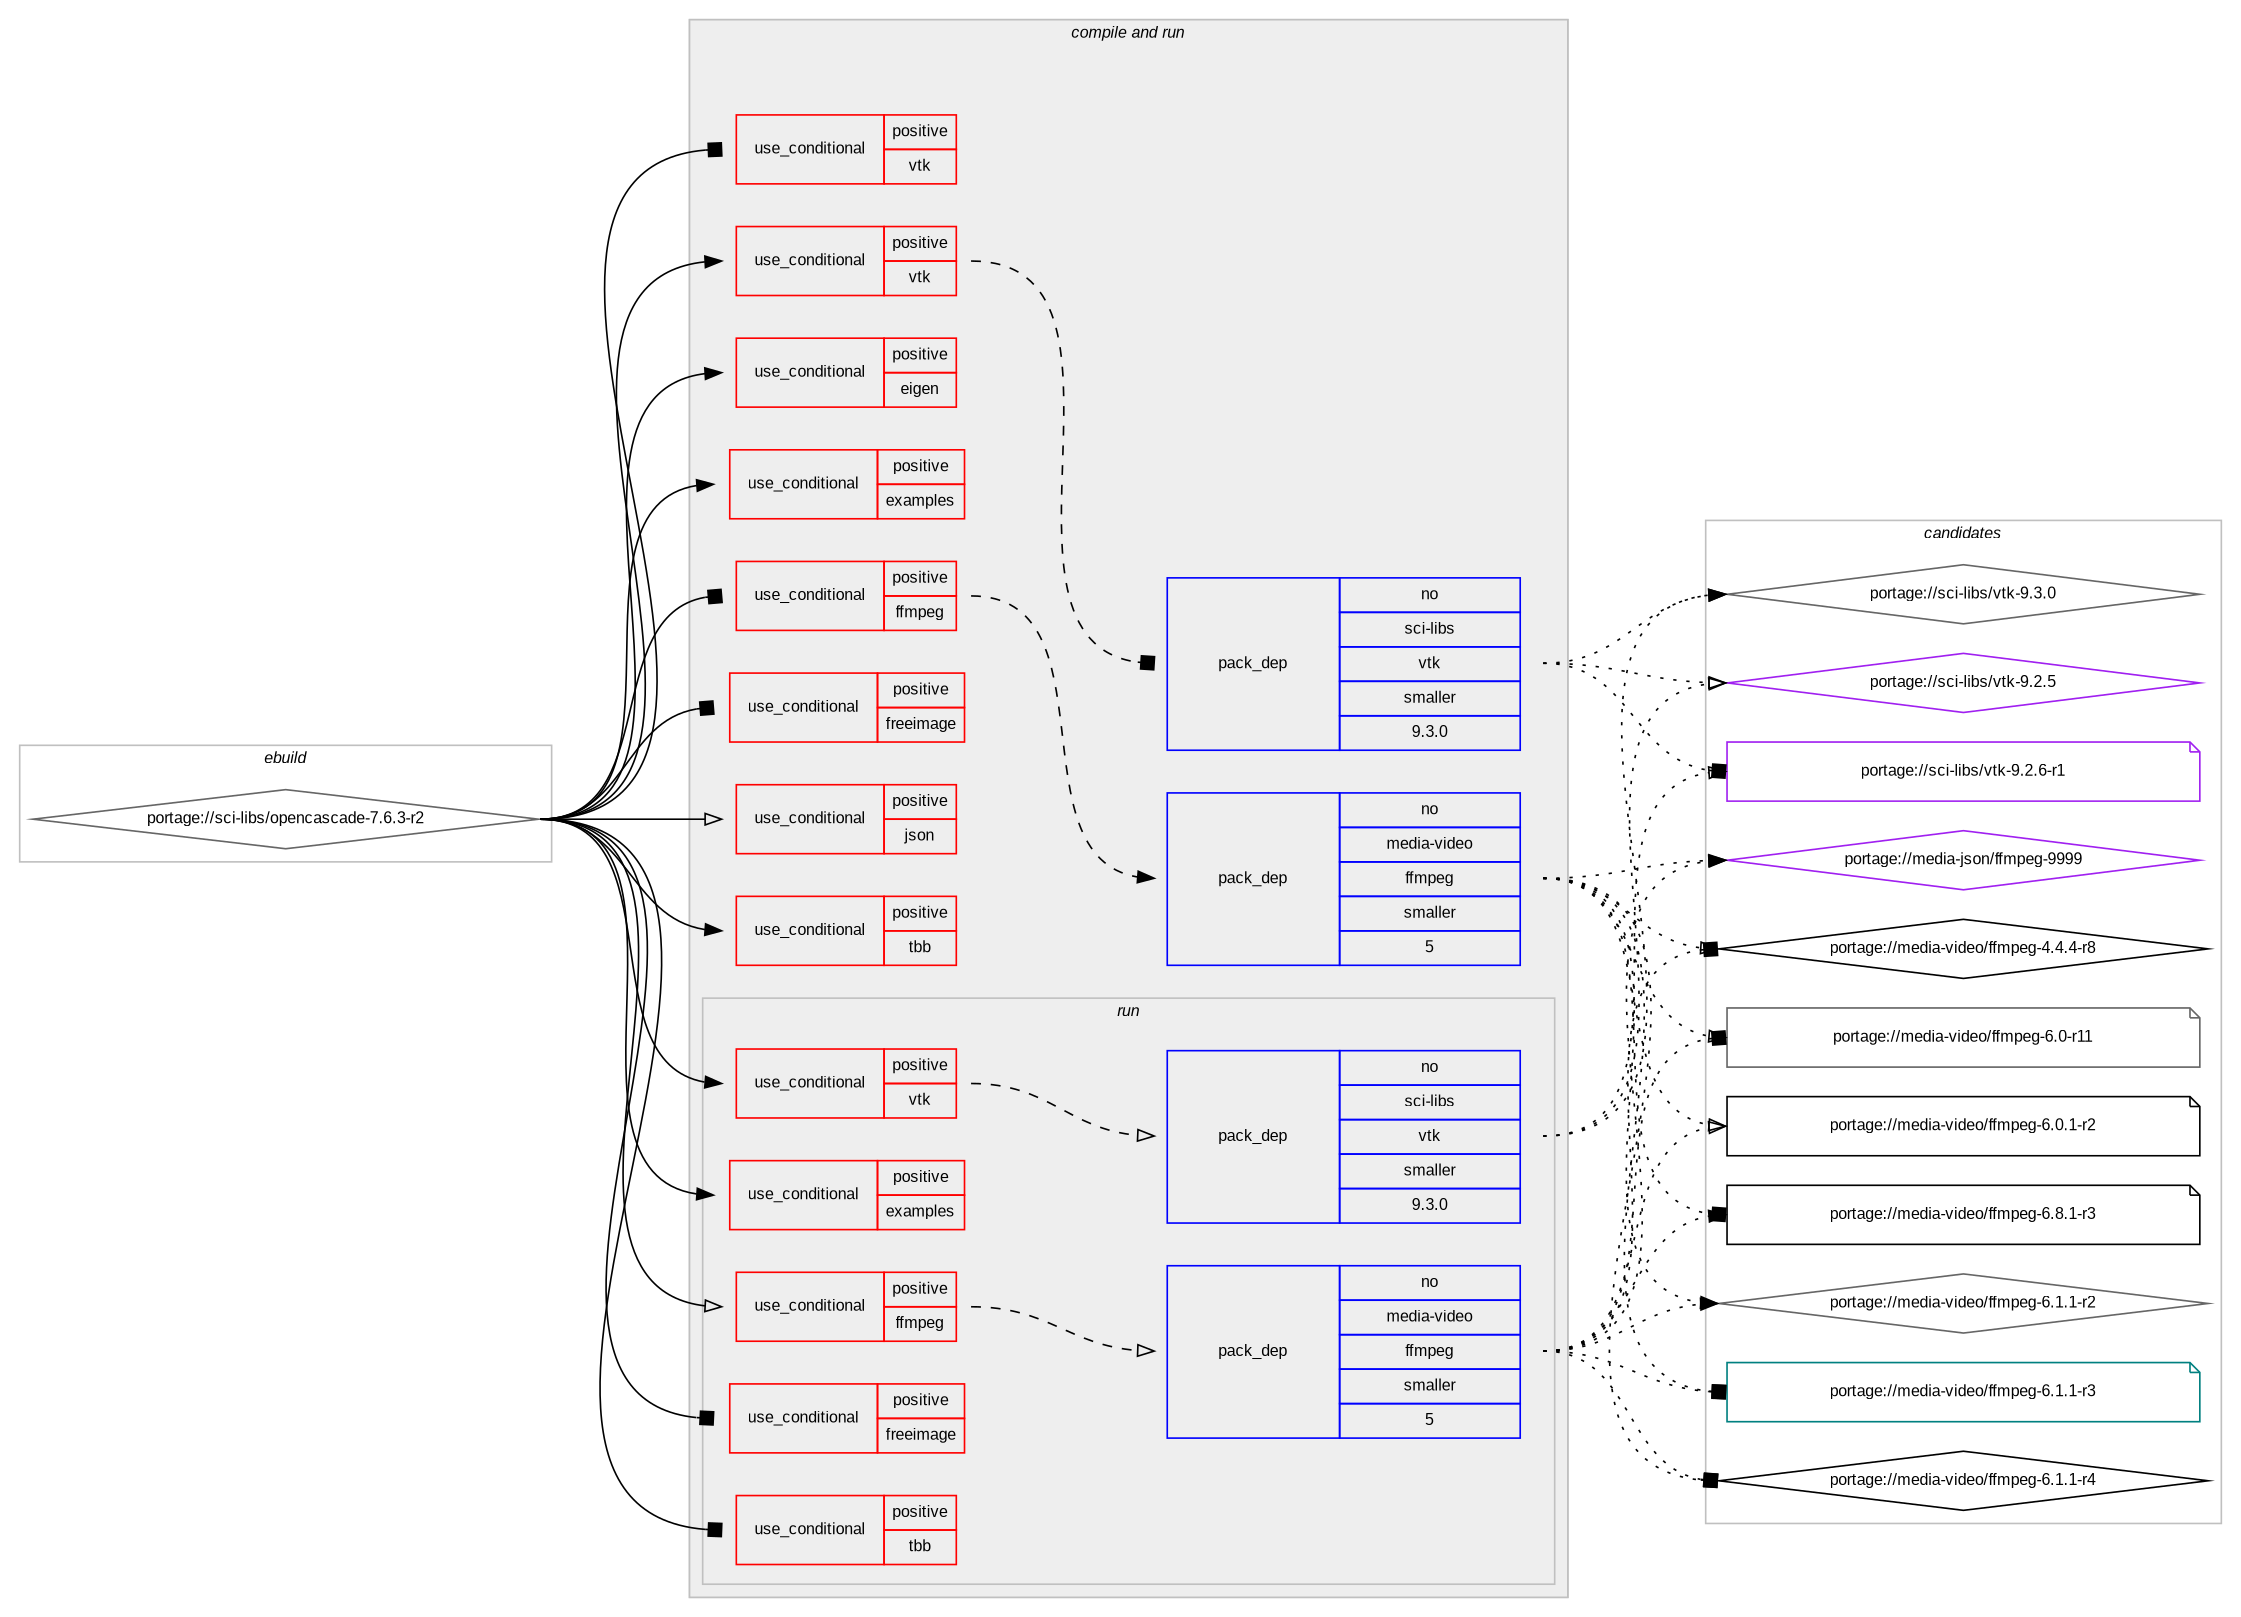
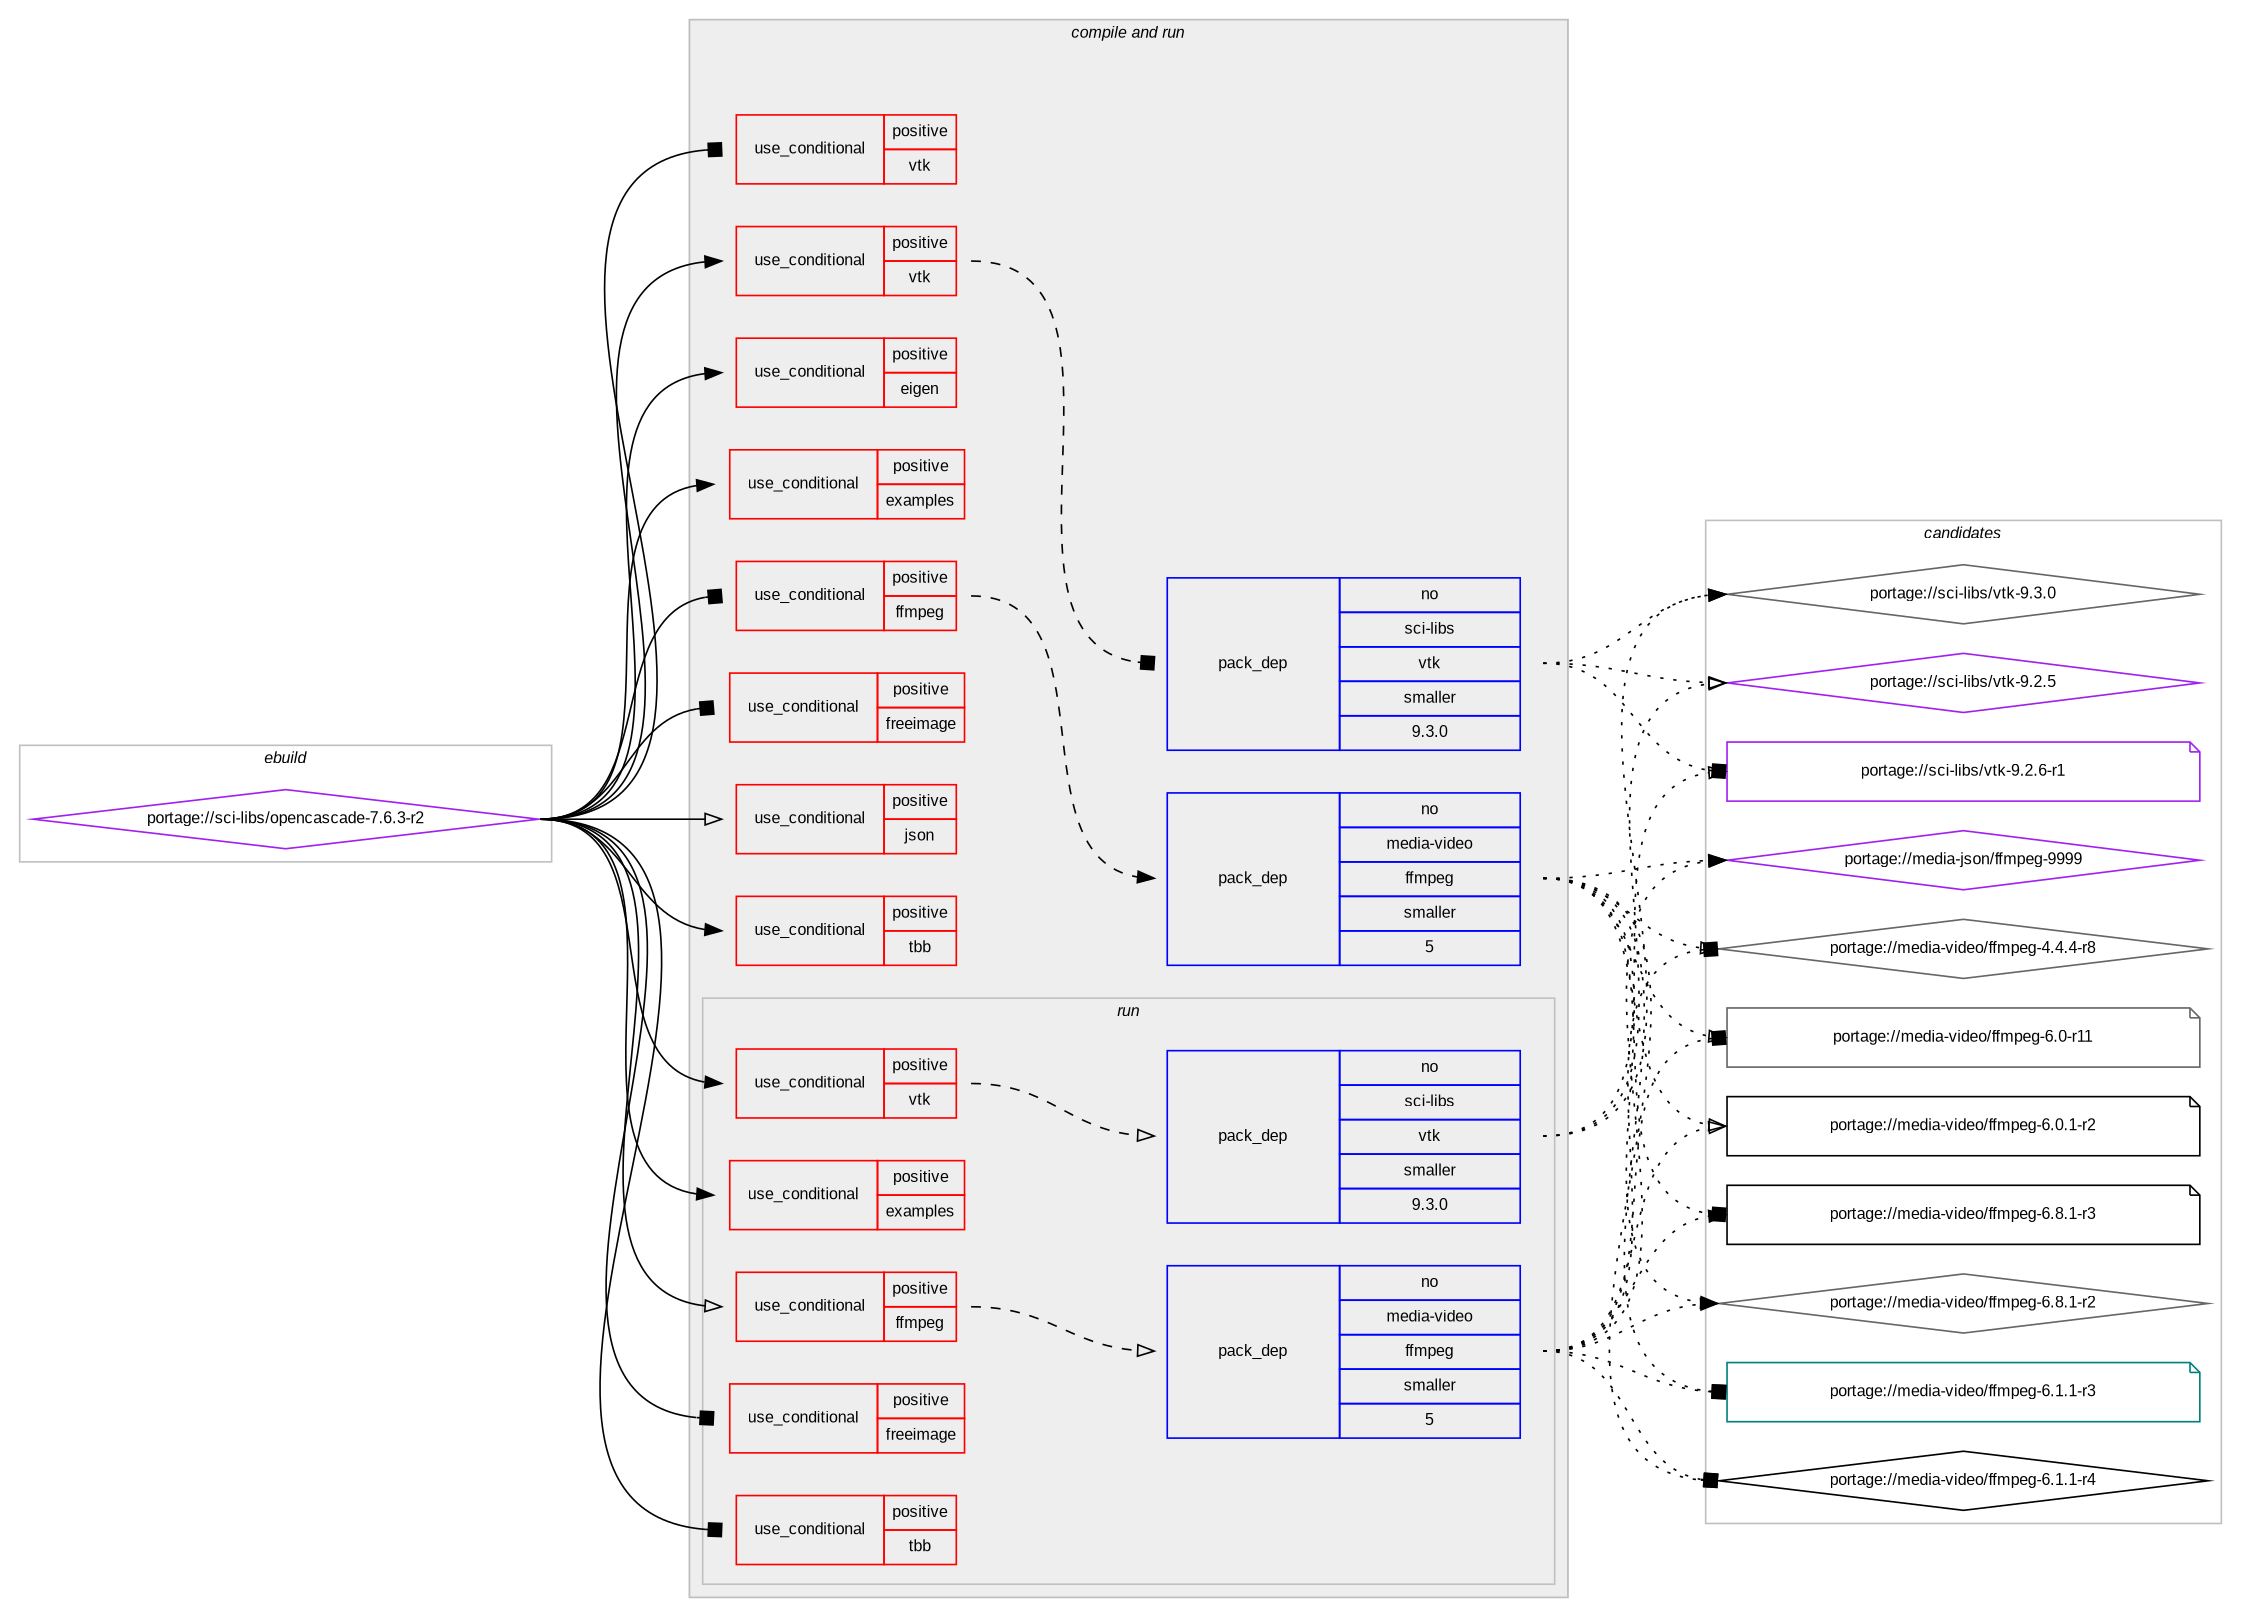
node "portage://sci-libs/opencascade-7.6.3-r2": color gray40 -> purple
node "portage://media-video/ffmpeg-4.4.4-r8": color black -> gray40
node "portage://media-video/ffmpeg-6.1.1-r2": label "portage://media-video/ffmpeg-6.1.1-r2" -> "portage://media-video/ffmpeg-6.8.1-r2"
